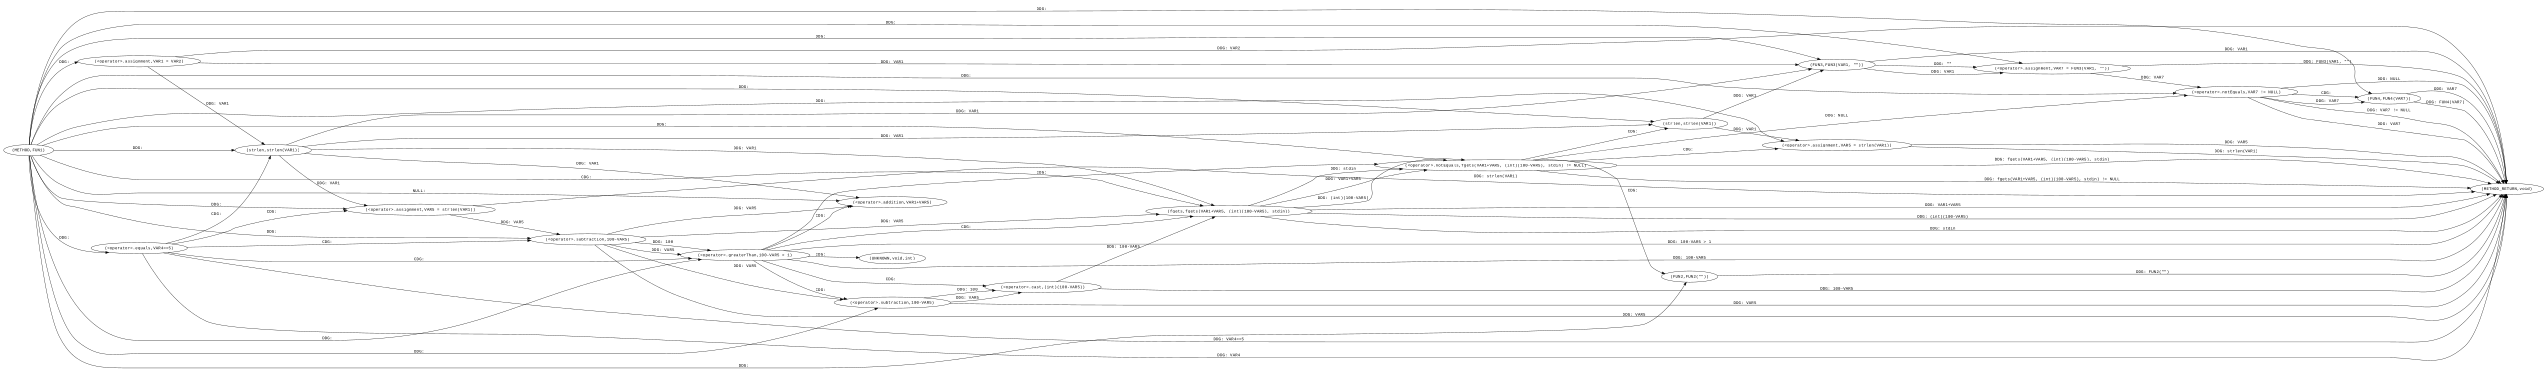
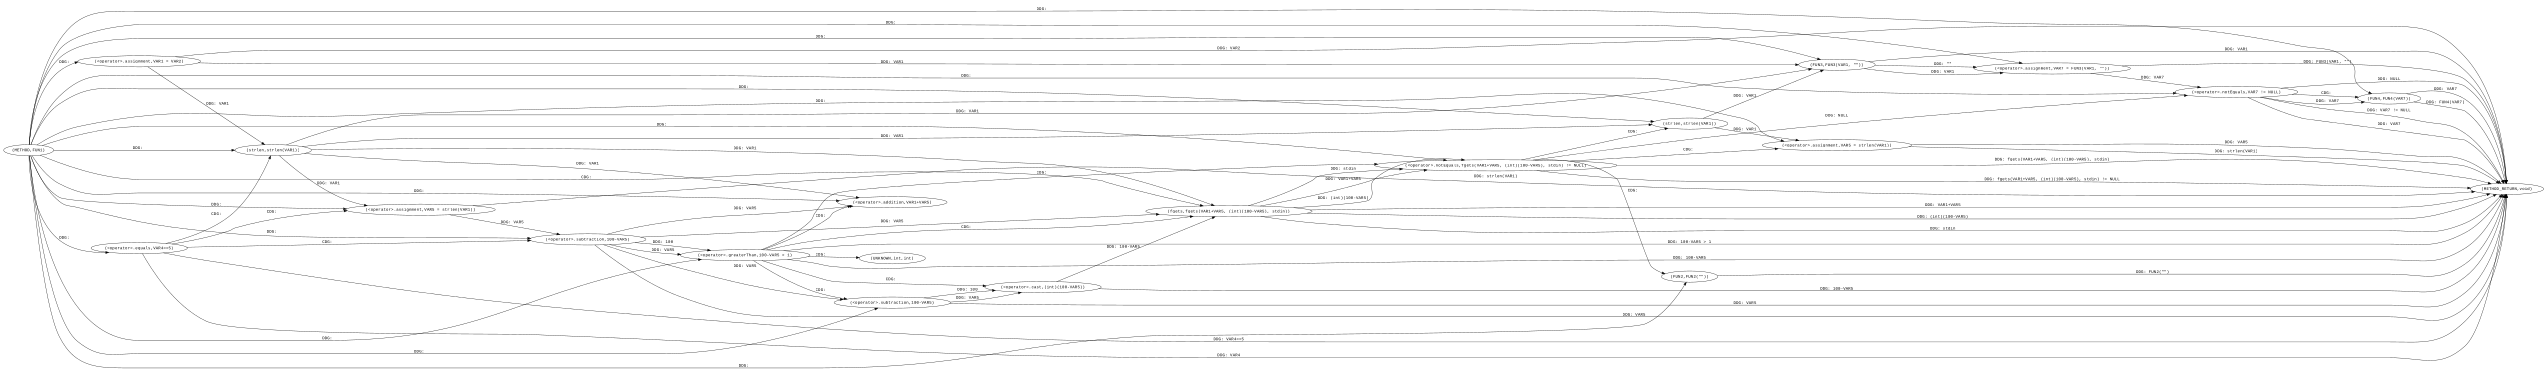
edge "(METHOD,FUN1)" -> "(<operator>.addition,VAR1+VAR5)": label "NULL: " -> "DDG: "
node "(UNKNOWN,void,int)": label "(UNKNOWN,void,int)" -> "(UNKNOWN,int,int)"
edge "(<operator>.equals,VAR4==5)" -> "(<operator>.greaterThan,100-VAR5 > 1)": removed, label "CDG:"
